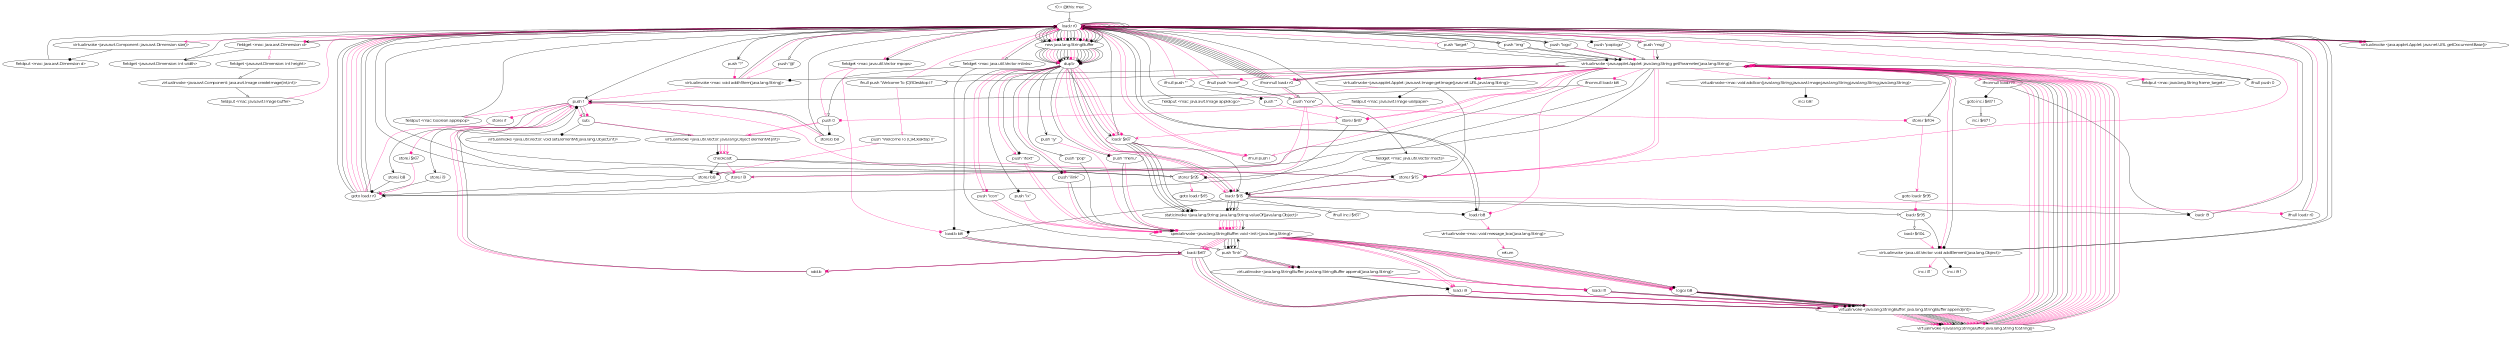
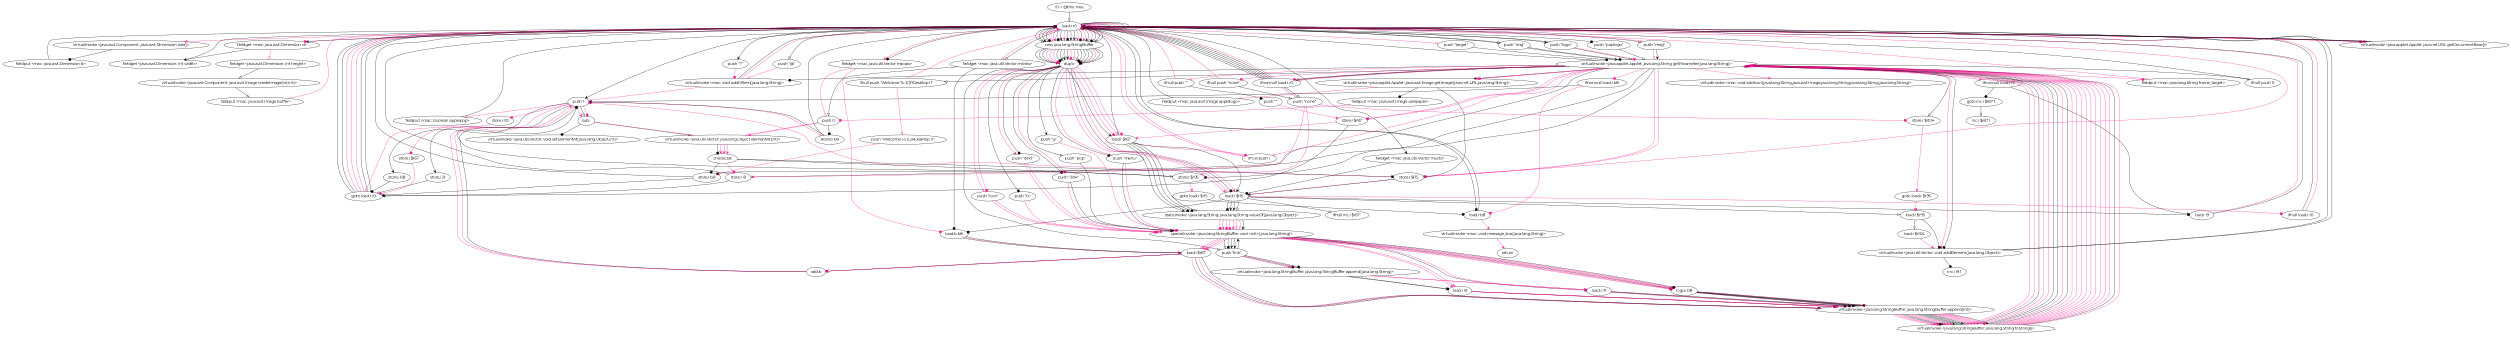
node "inc.i b8 1": removed
node "store.i i11": label "store.i i11" -> "store.i i10"
node "inc.i i11 1": removed
